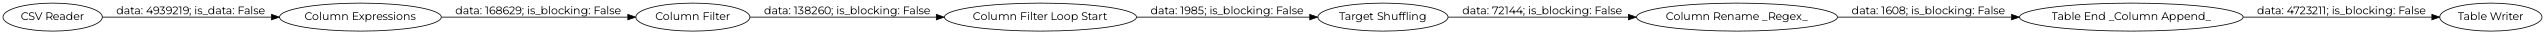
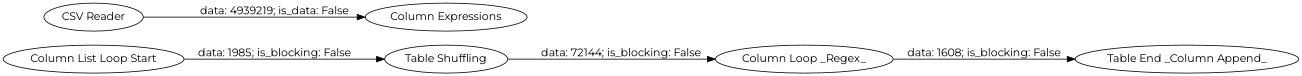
node "Column Filter": removed
node "Column Filter Loop Start": label "Column Filter Loop Start" -> "Column List Loop Start"
node "Target Shuffling": label "Target Shuffling" -> "Table Shuffling"
node "Column Rename _Regex_": label "Column Rename _Regex_" -> "Column Loop _Regex_"
node "Table Writer": removed
